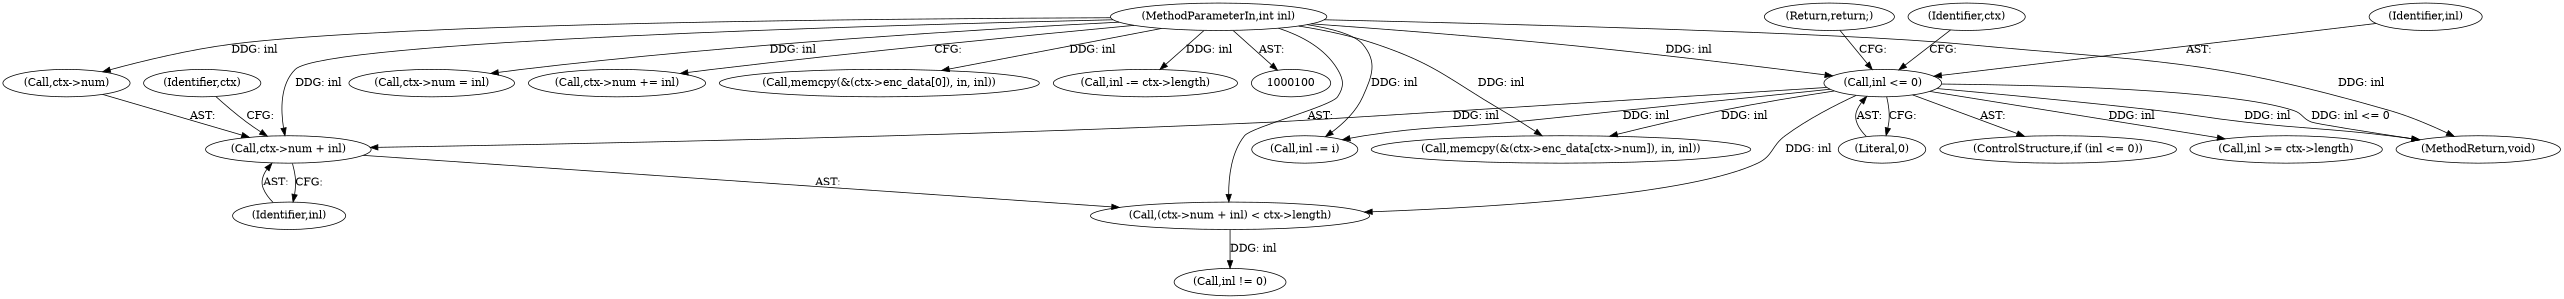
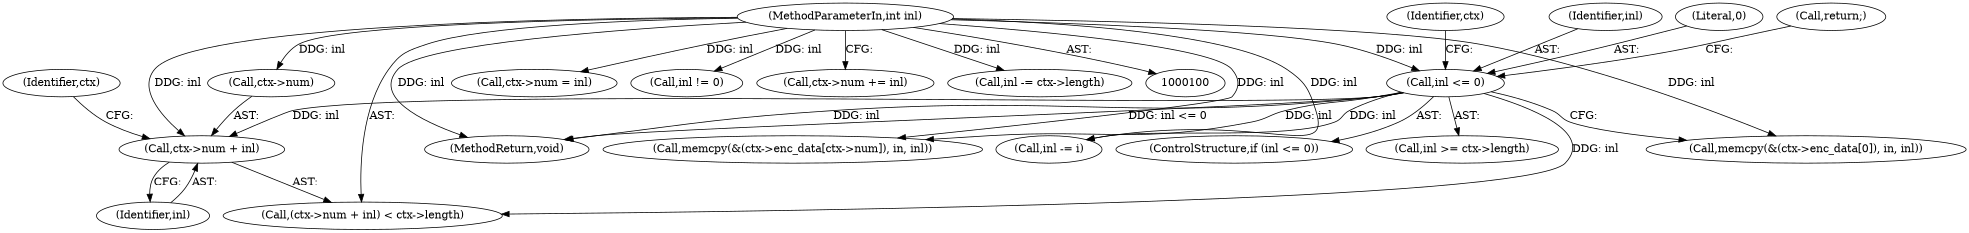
node "(Return,return;)": label "(Return,return;)" -> "(Call,return;)"
edge "(Call,inl <= 0)" -> "(Literal,0)": now "(Call,inl <= 0)" -> "(Call,memcpy(&(ctx->enc_data[0]), in, inl))"
edge "(Call,inl <= 0)" -> "(Call,inl >= ctx->length)": label "DDG: inl" -> "AST: "
edge "(Call,(ctx->num + inl) < ctx->length)" -> "(Call,inl != 0)": now "(MethodParameterIn,int inl)" -> "(Call,inl != 0)"
